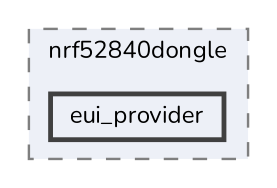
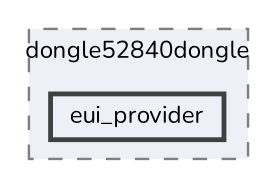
cluster "nrf52840dongle": label "nrf52840dongle" -> "dongle52840dongle"
